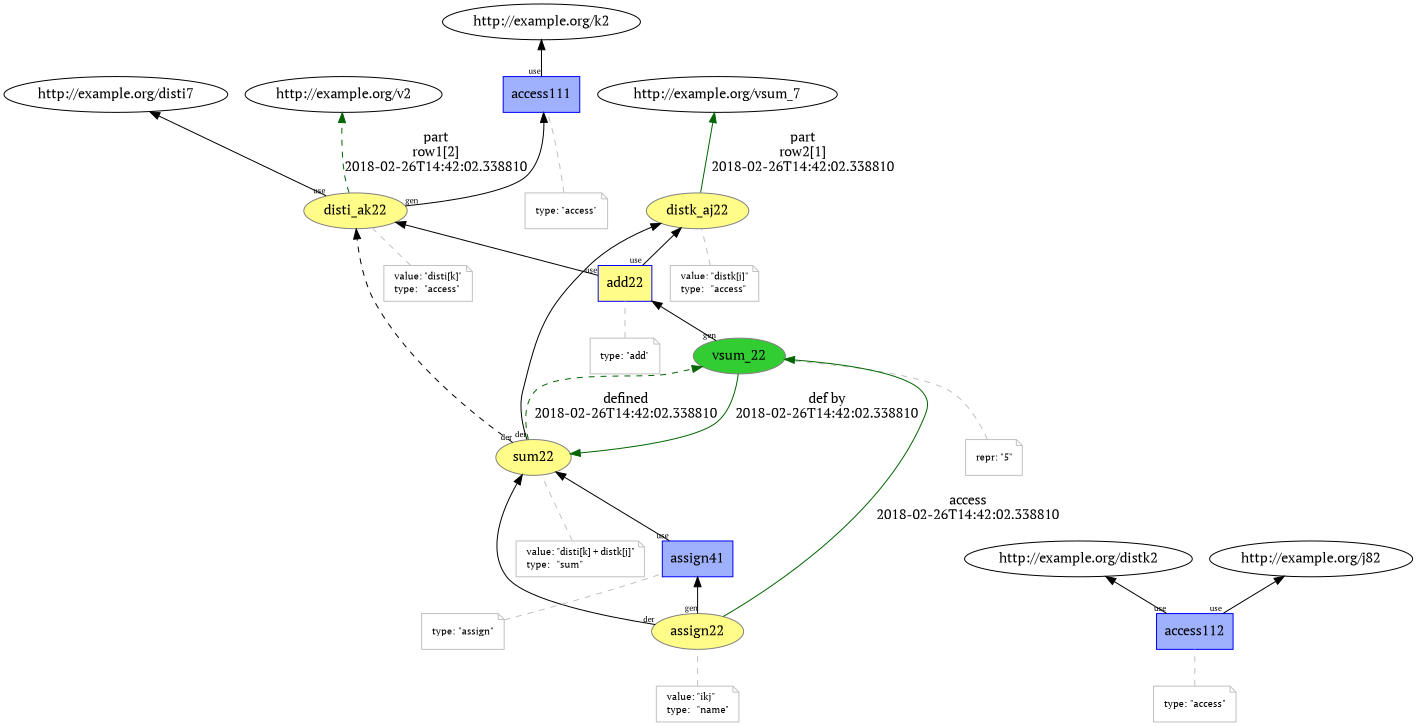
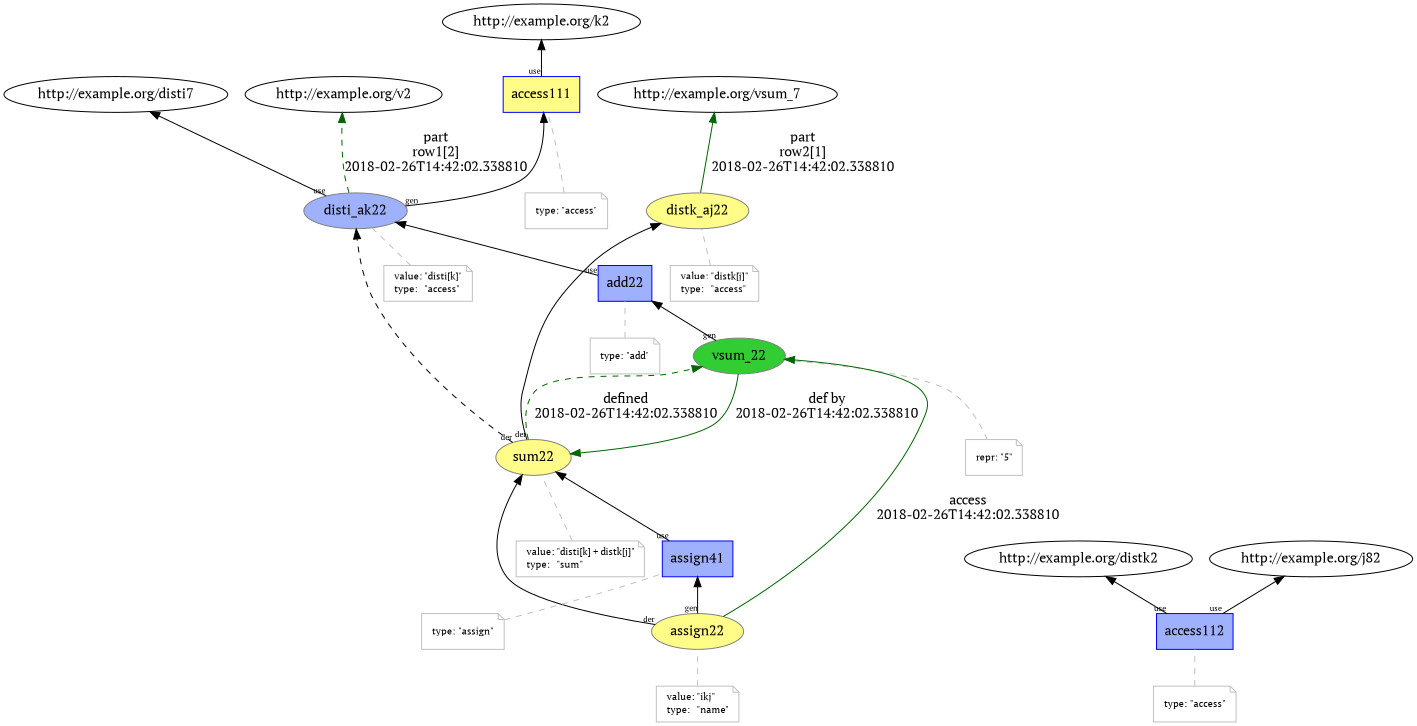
node "access111": fillcolor #9fb1fc -> #fffc87
node "disti_ak22": fillcolor #fffc87 -> #9fb1fc
edge "add22" -> "distk_aj22": removed
node "add22": fillcolor #fffc87 -> #9fb1fc
